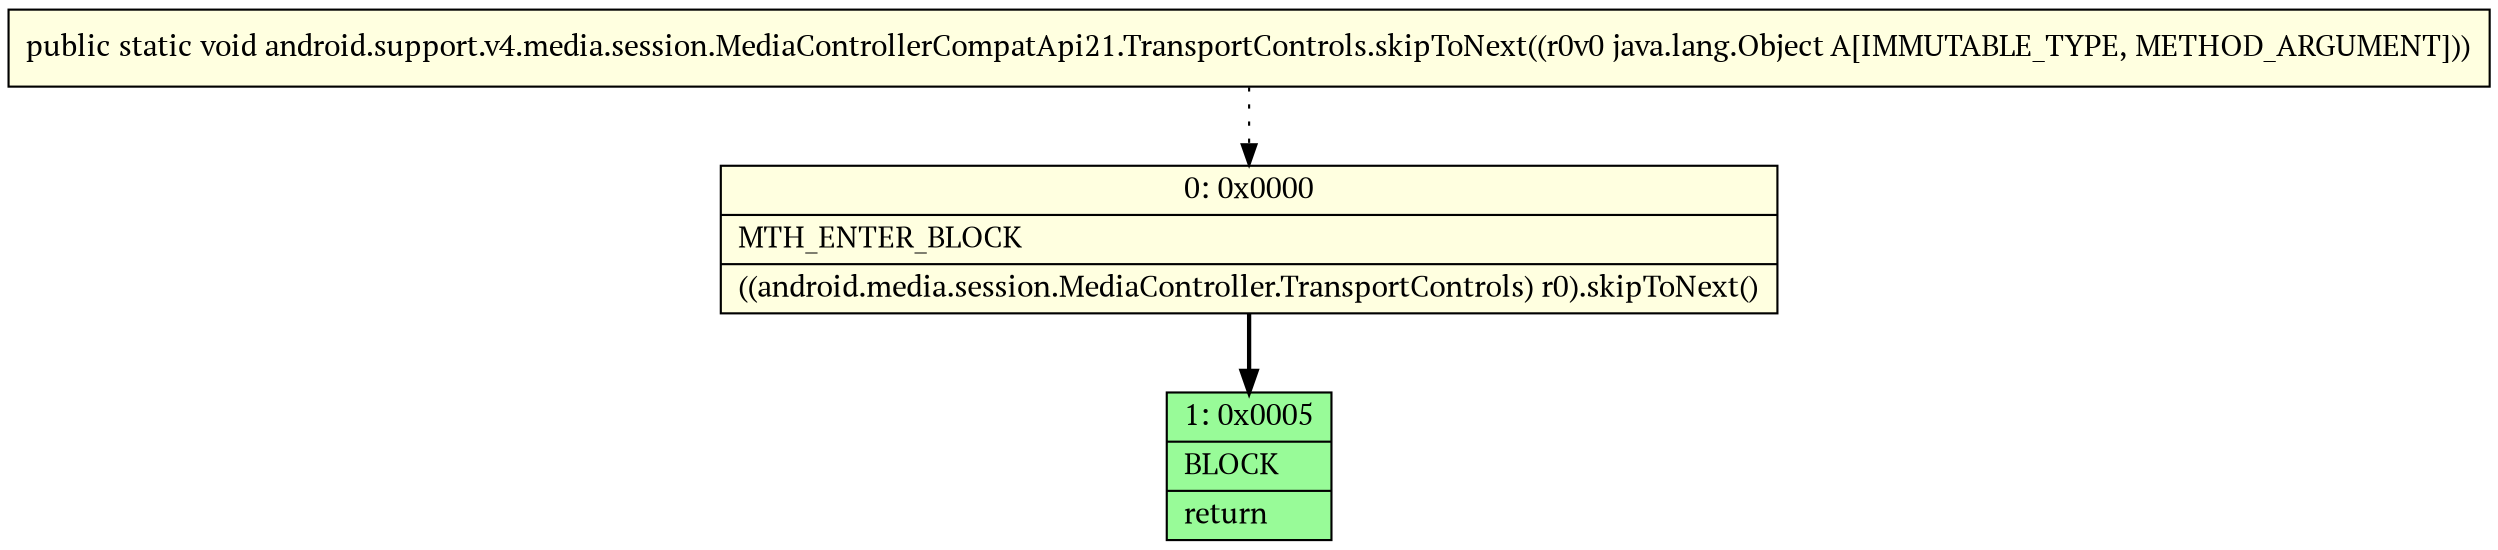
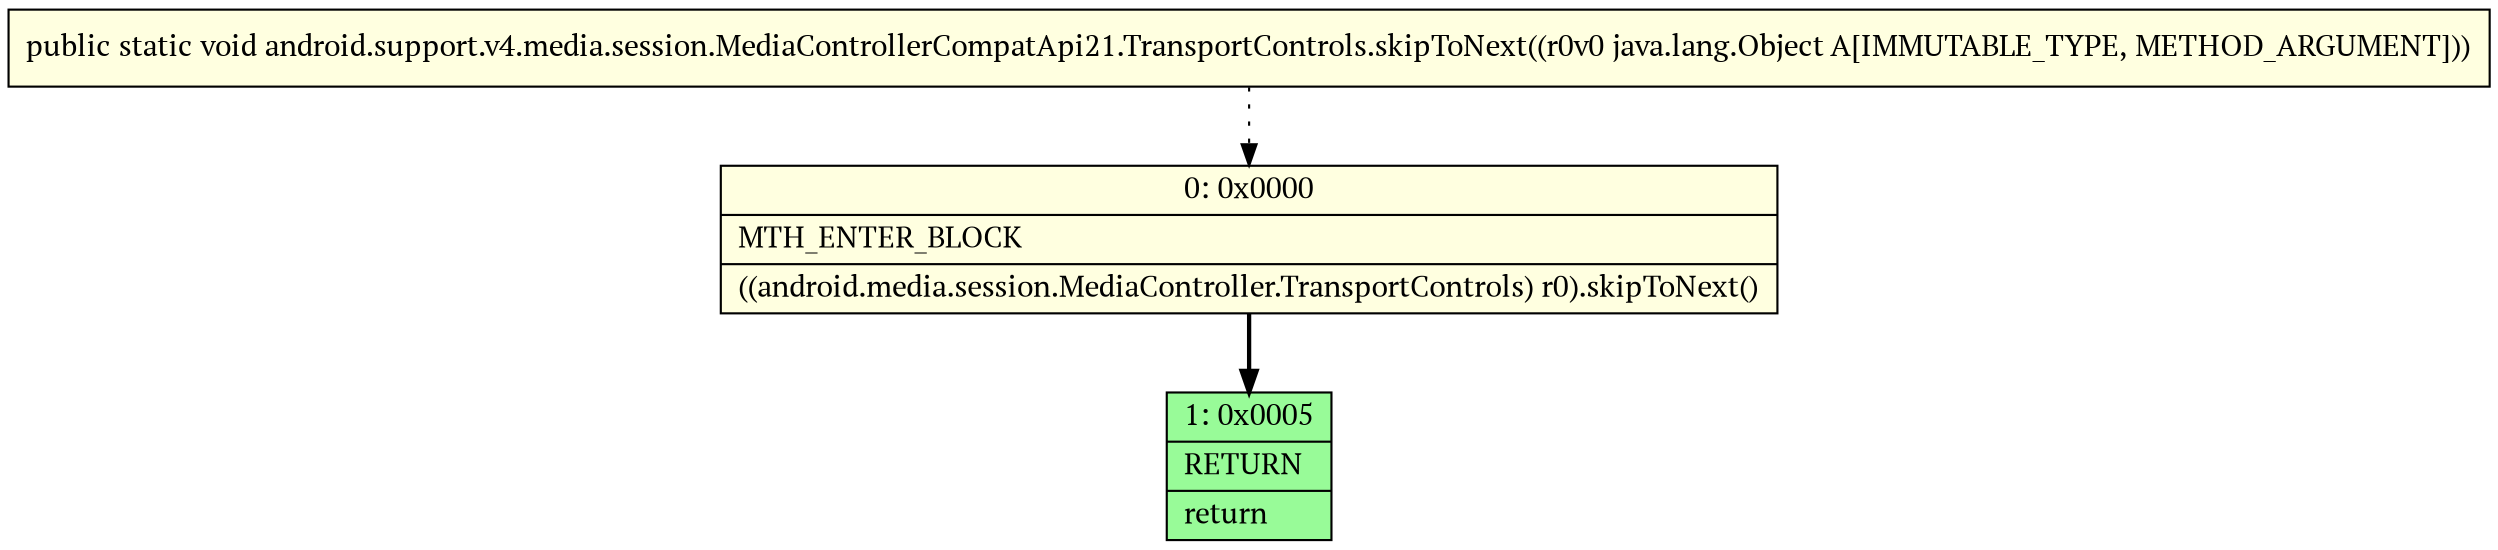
node "1: 0x0005": text "BLOCK" -> "RETURN"
